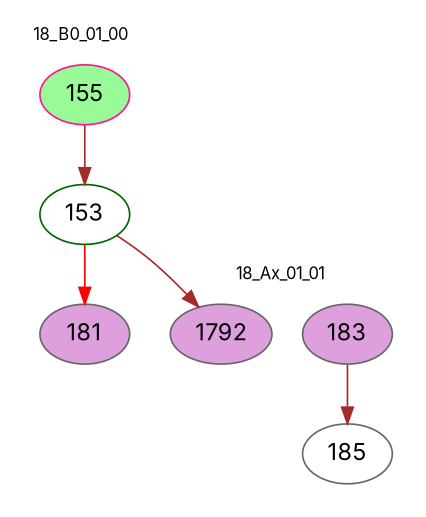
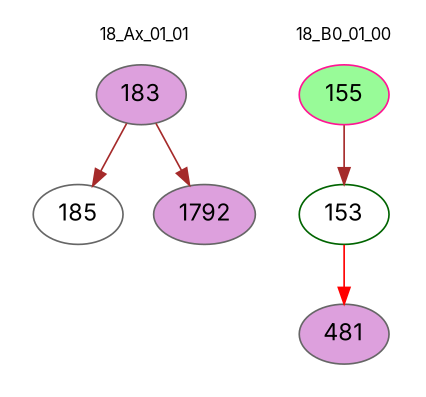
edge "153" -> "1792": now "183" -> "1792"
node "181": label "181" -> "481"
